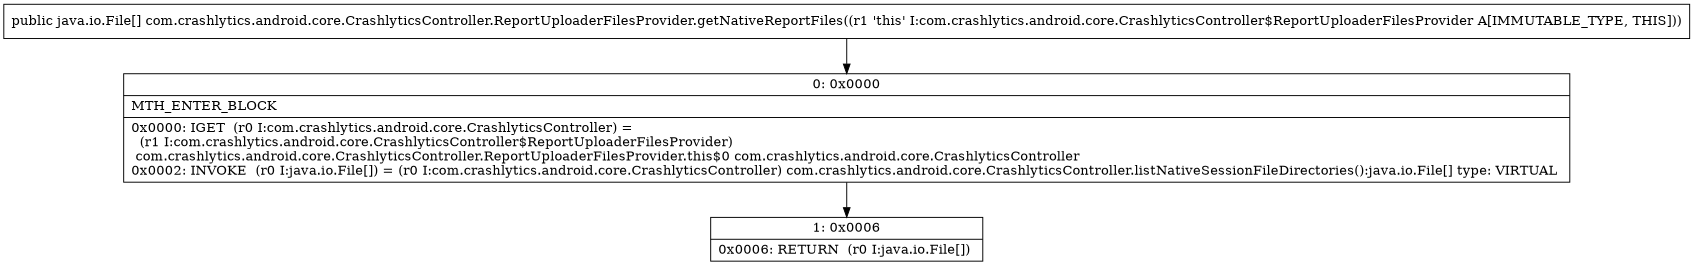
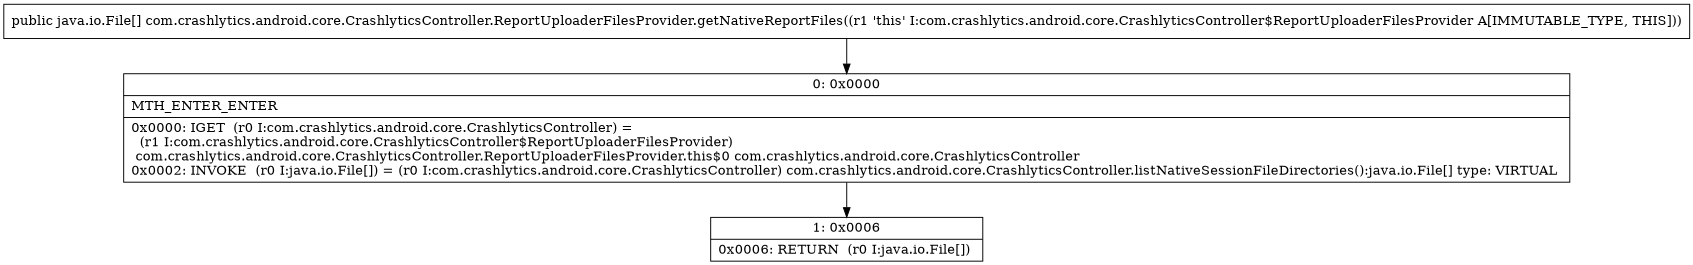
node "0: 0x0000": text "MTH_ENTER_BLOCK" -> "MTH_ENTER_ENTER"
